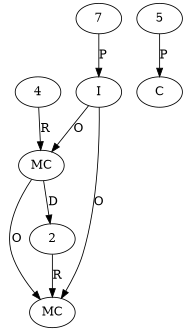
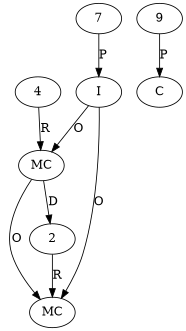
node "5": label "5" -> "9"
